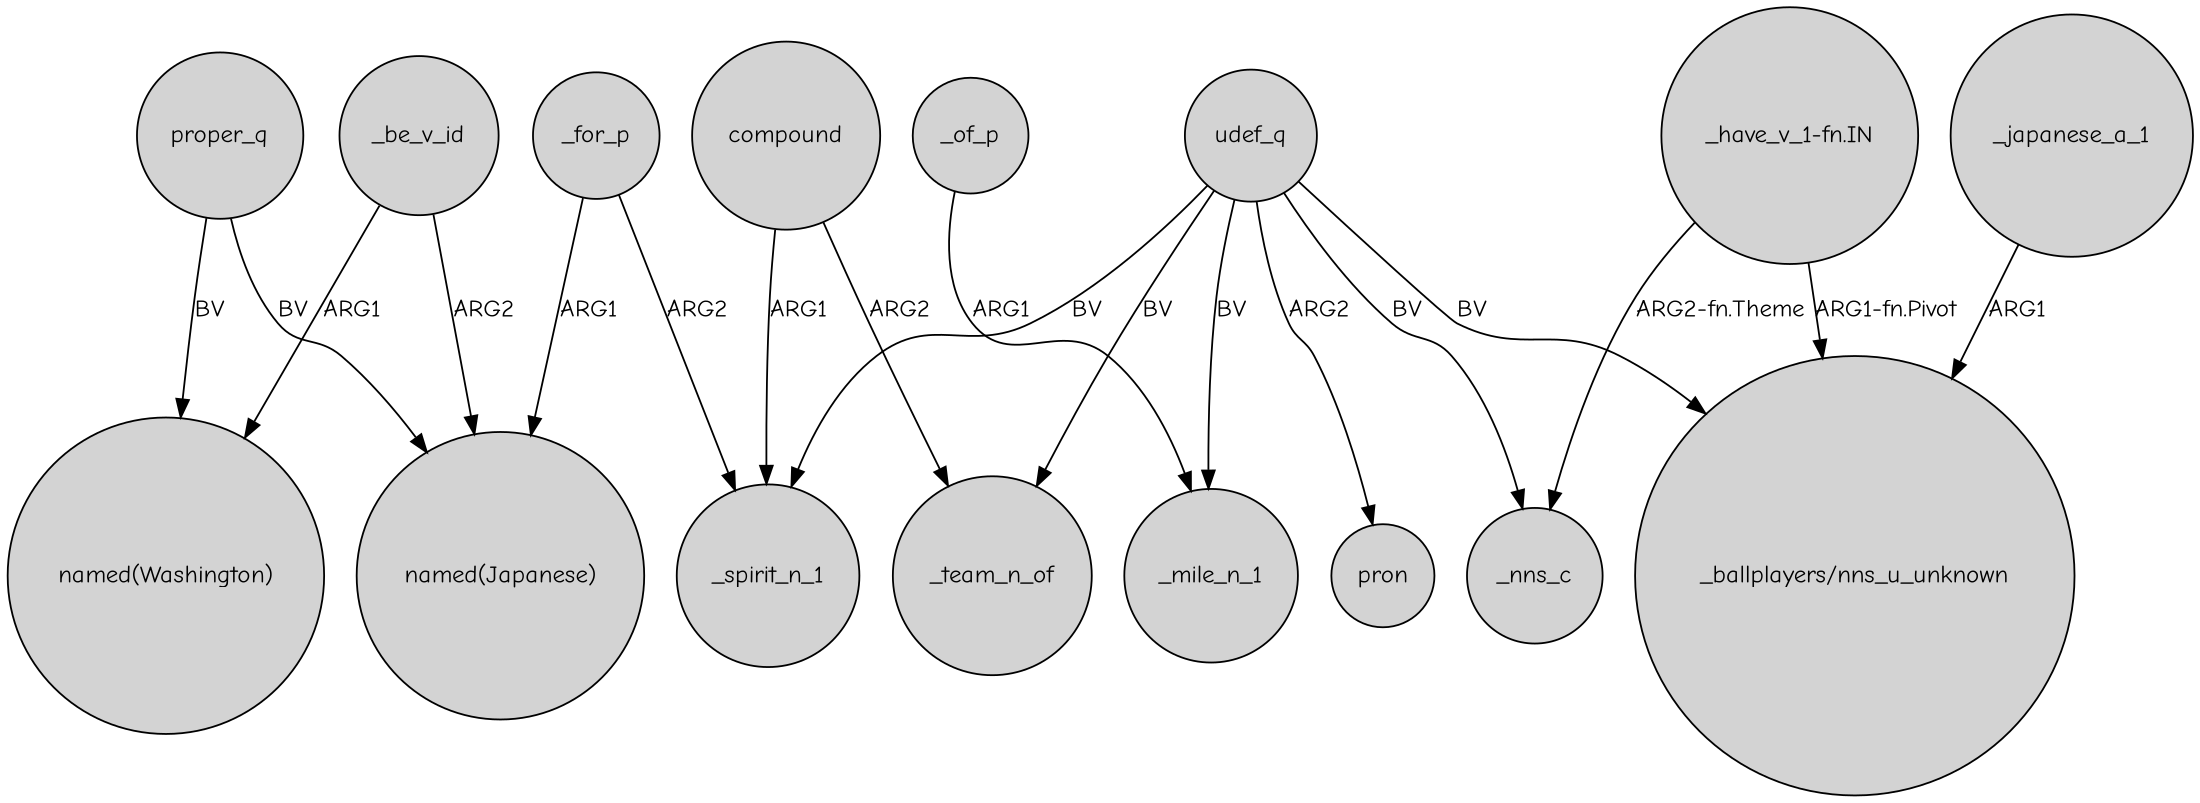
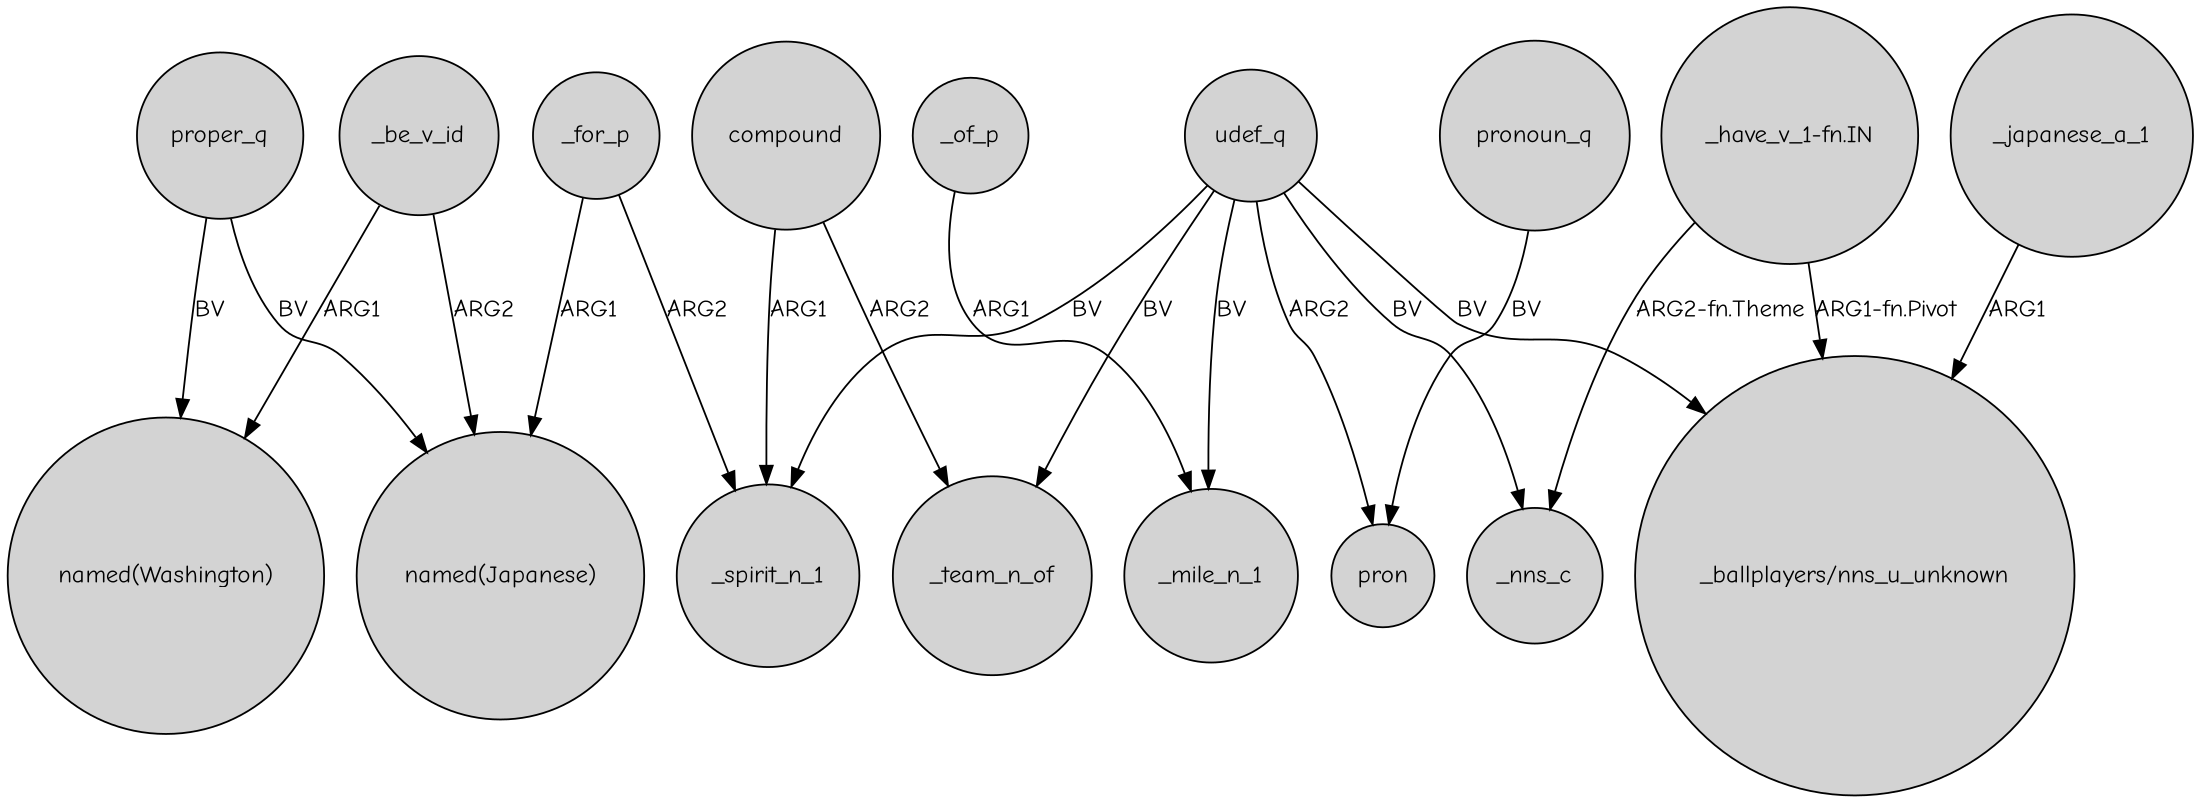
node "pronoun_q": added
